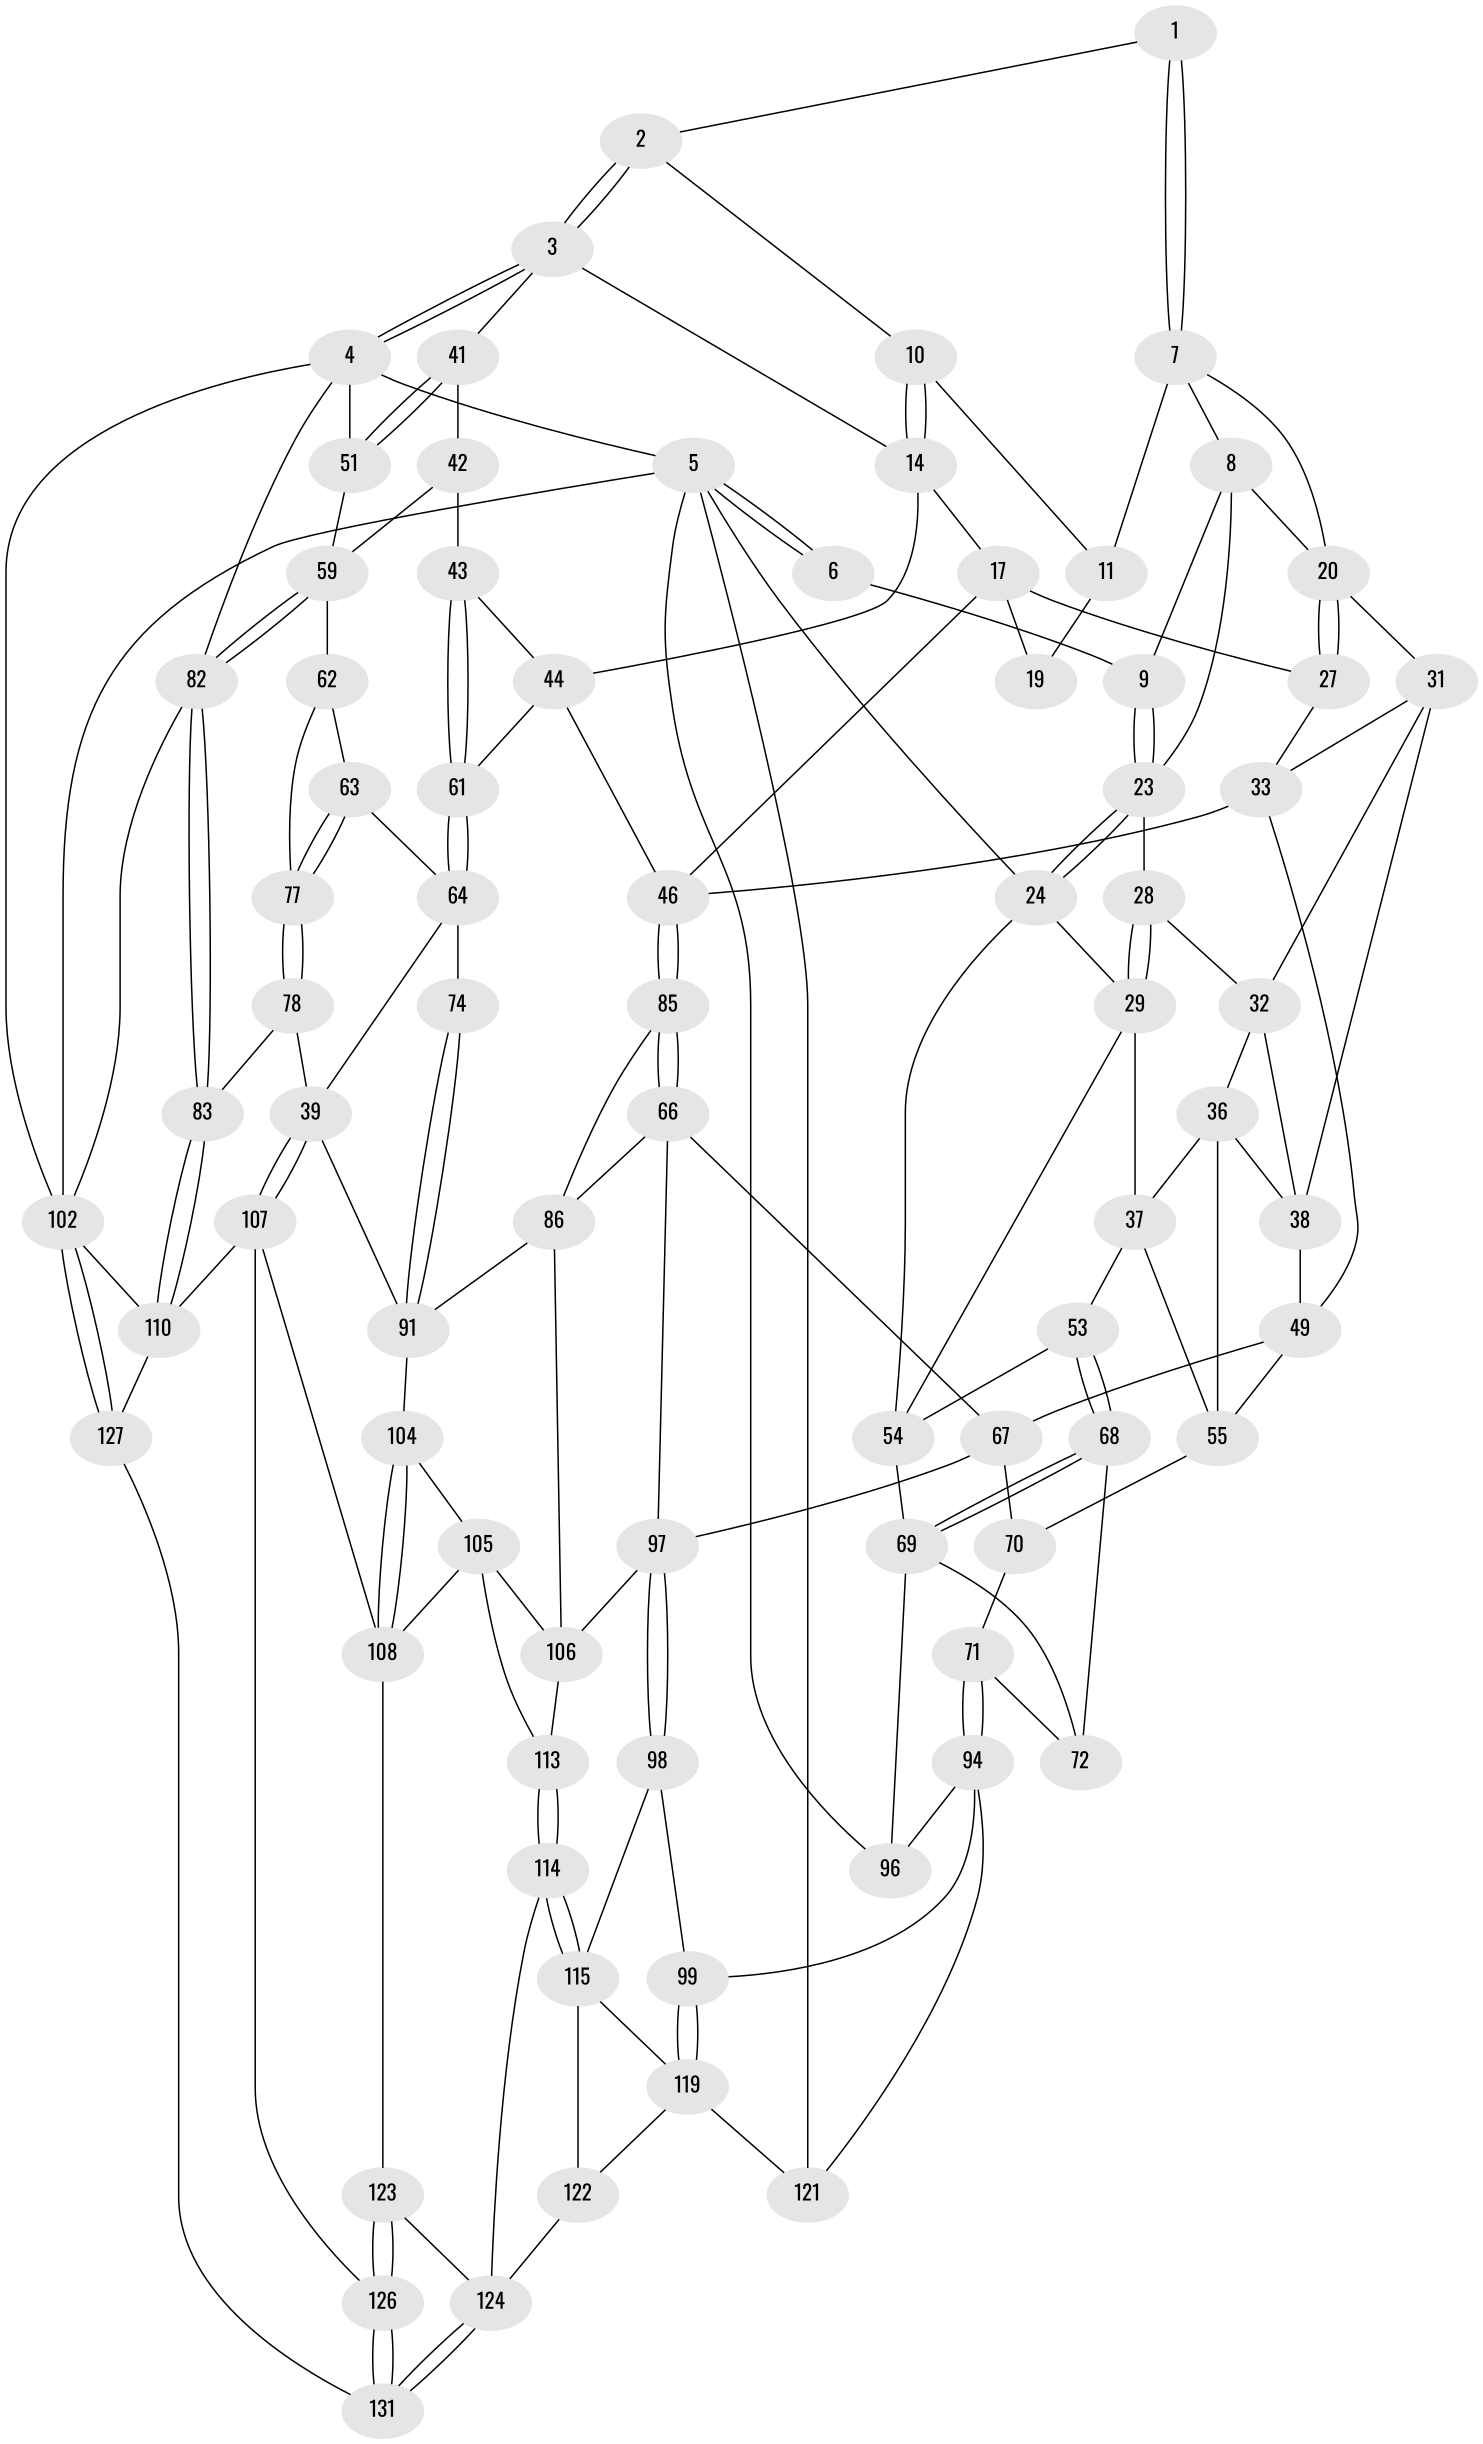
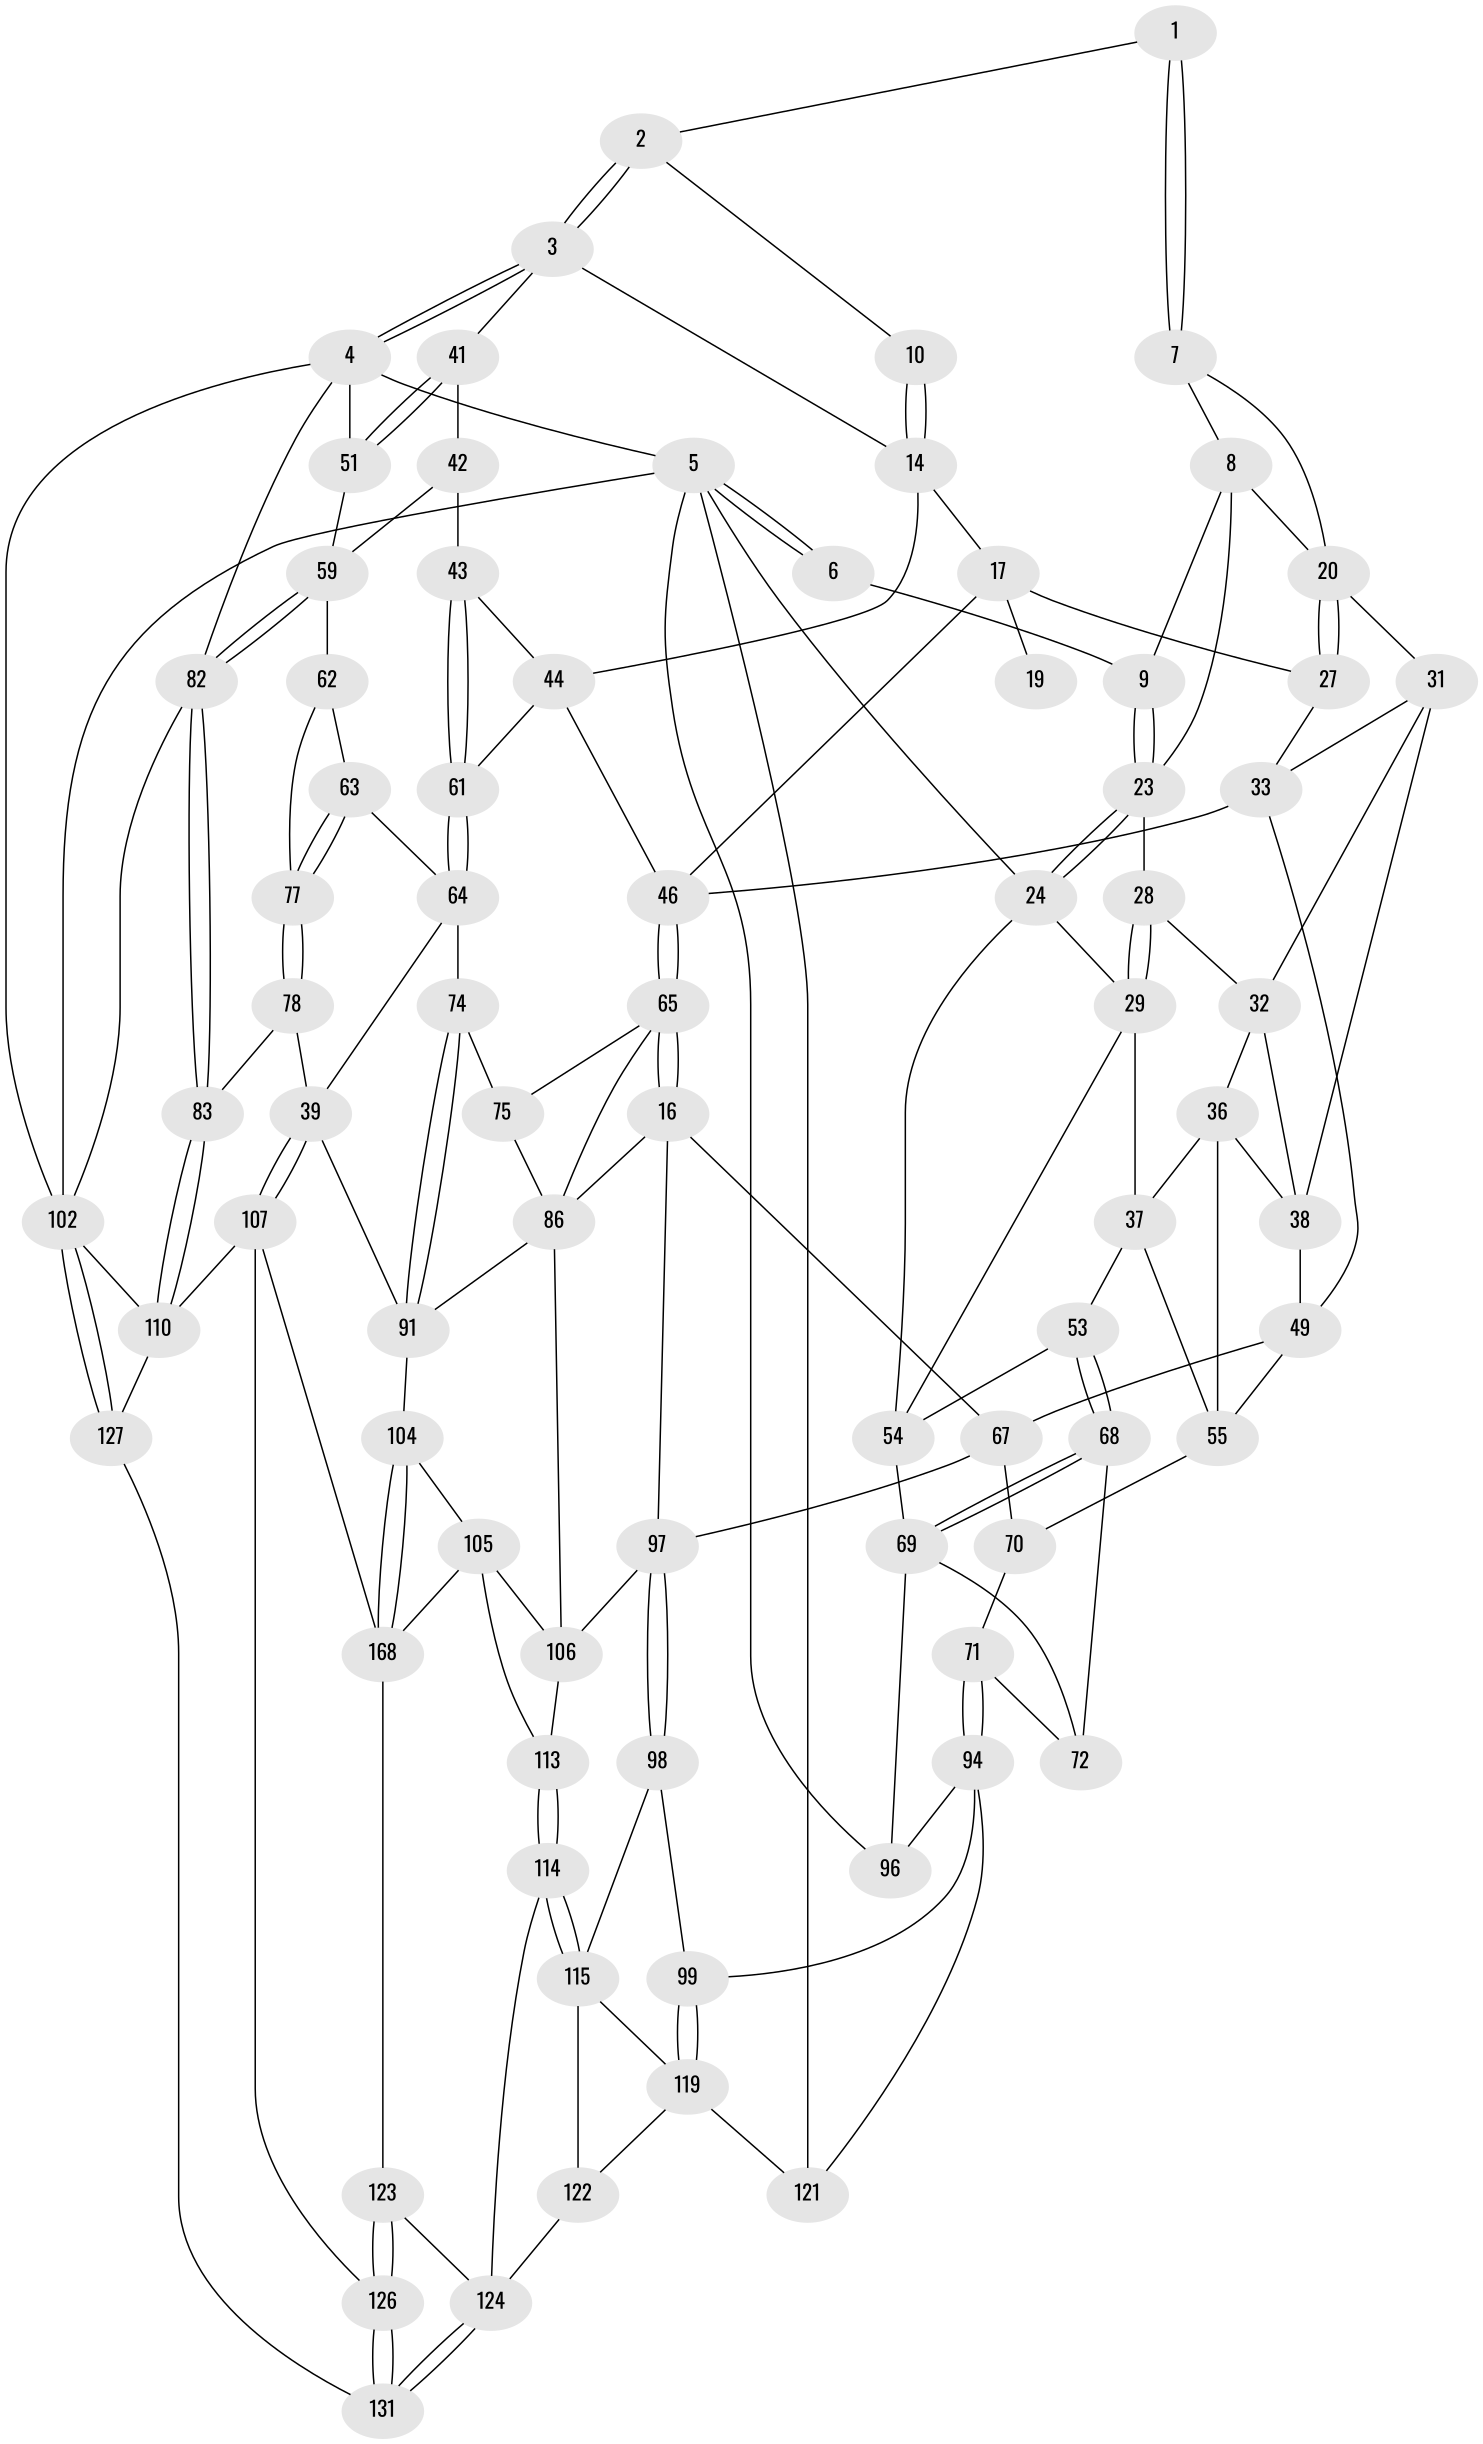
node "11": removed
node "85": label "85" -> "65"
node "75": added
node "66": label "66" -> "16"
node "108": label "108" -> "168"
